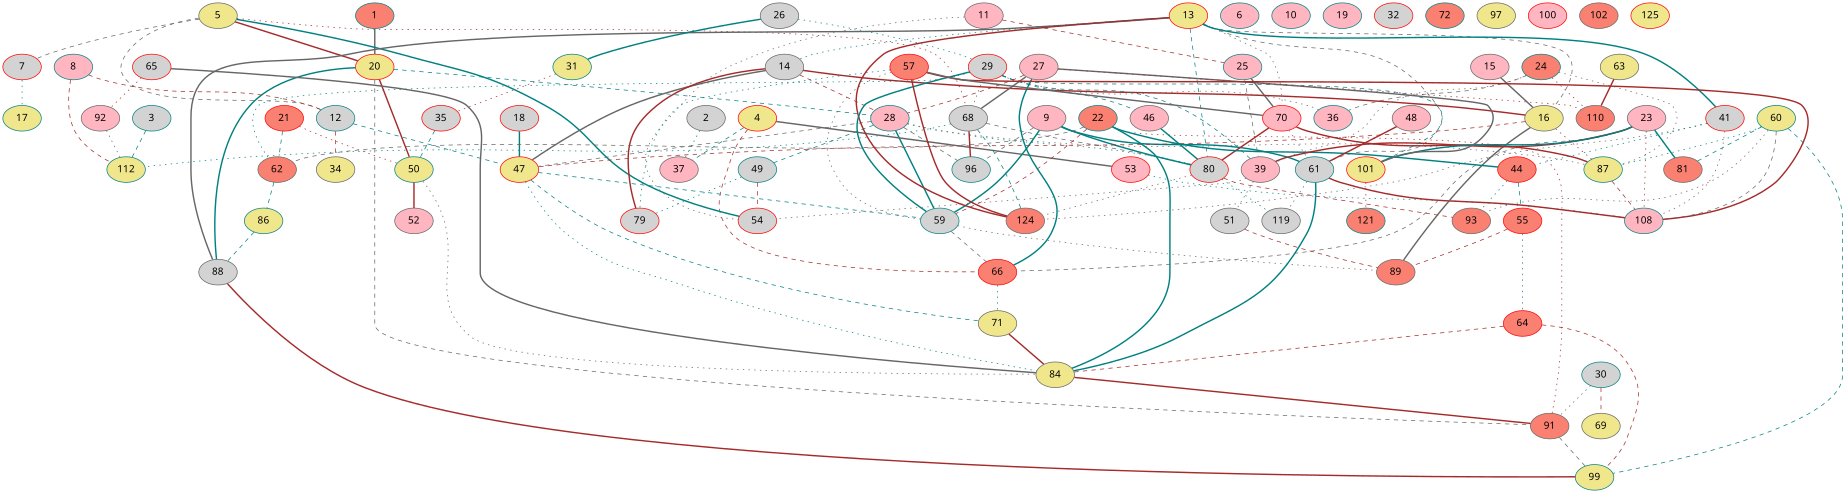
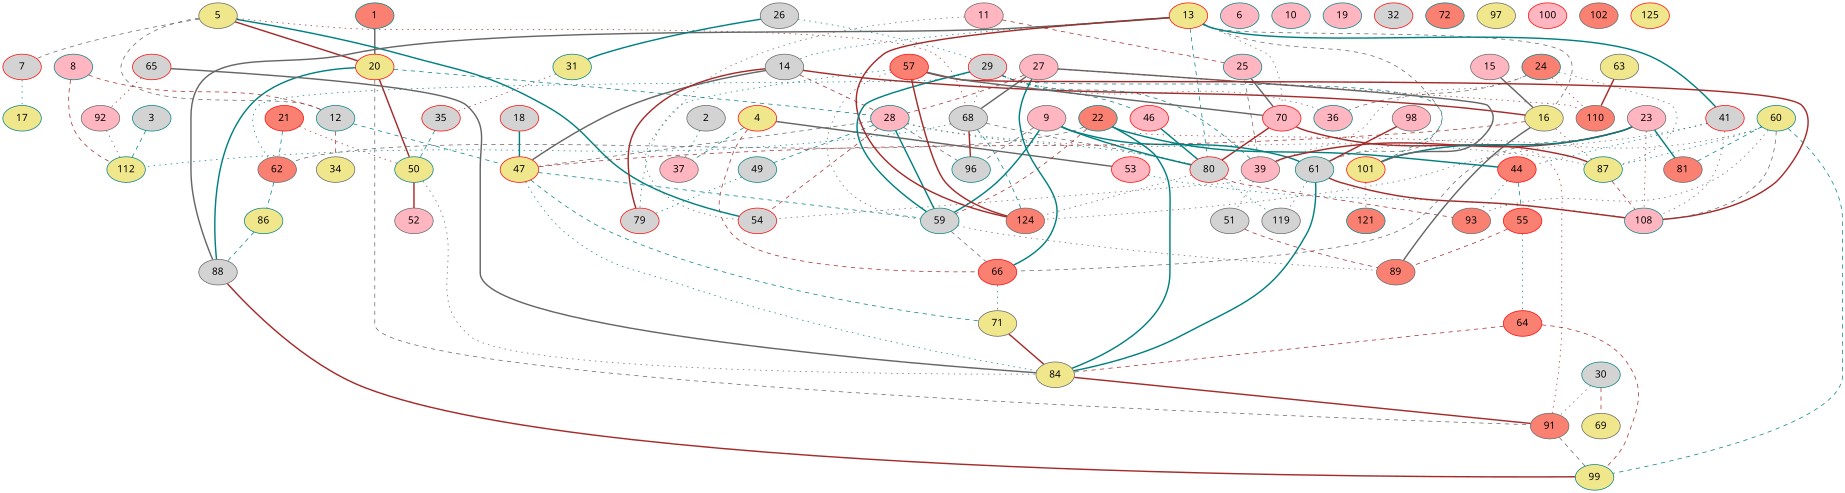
node "46": color gray40 -> red
node "48": label "48" -> "98"
edge "70" -- "61": now "60" -- "61"
edge "49" -- "54": now "28" -- "54"
